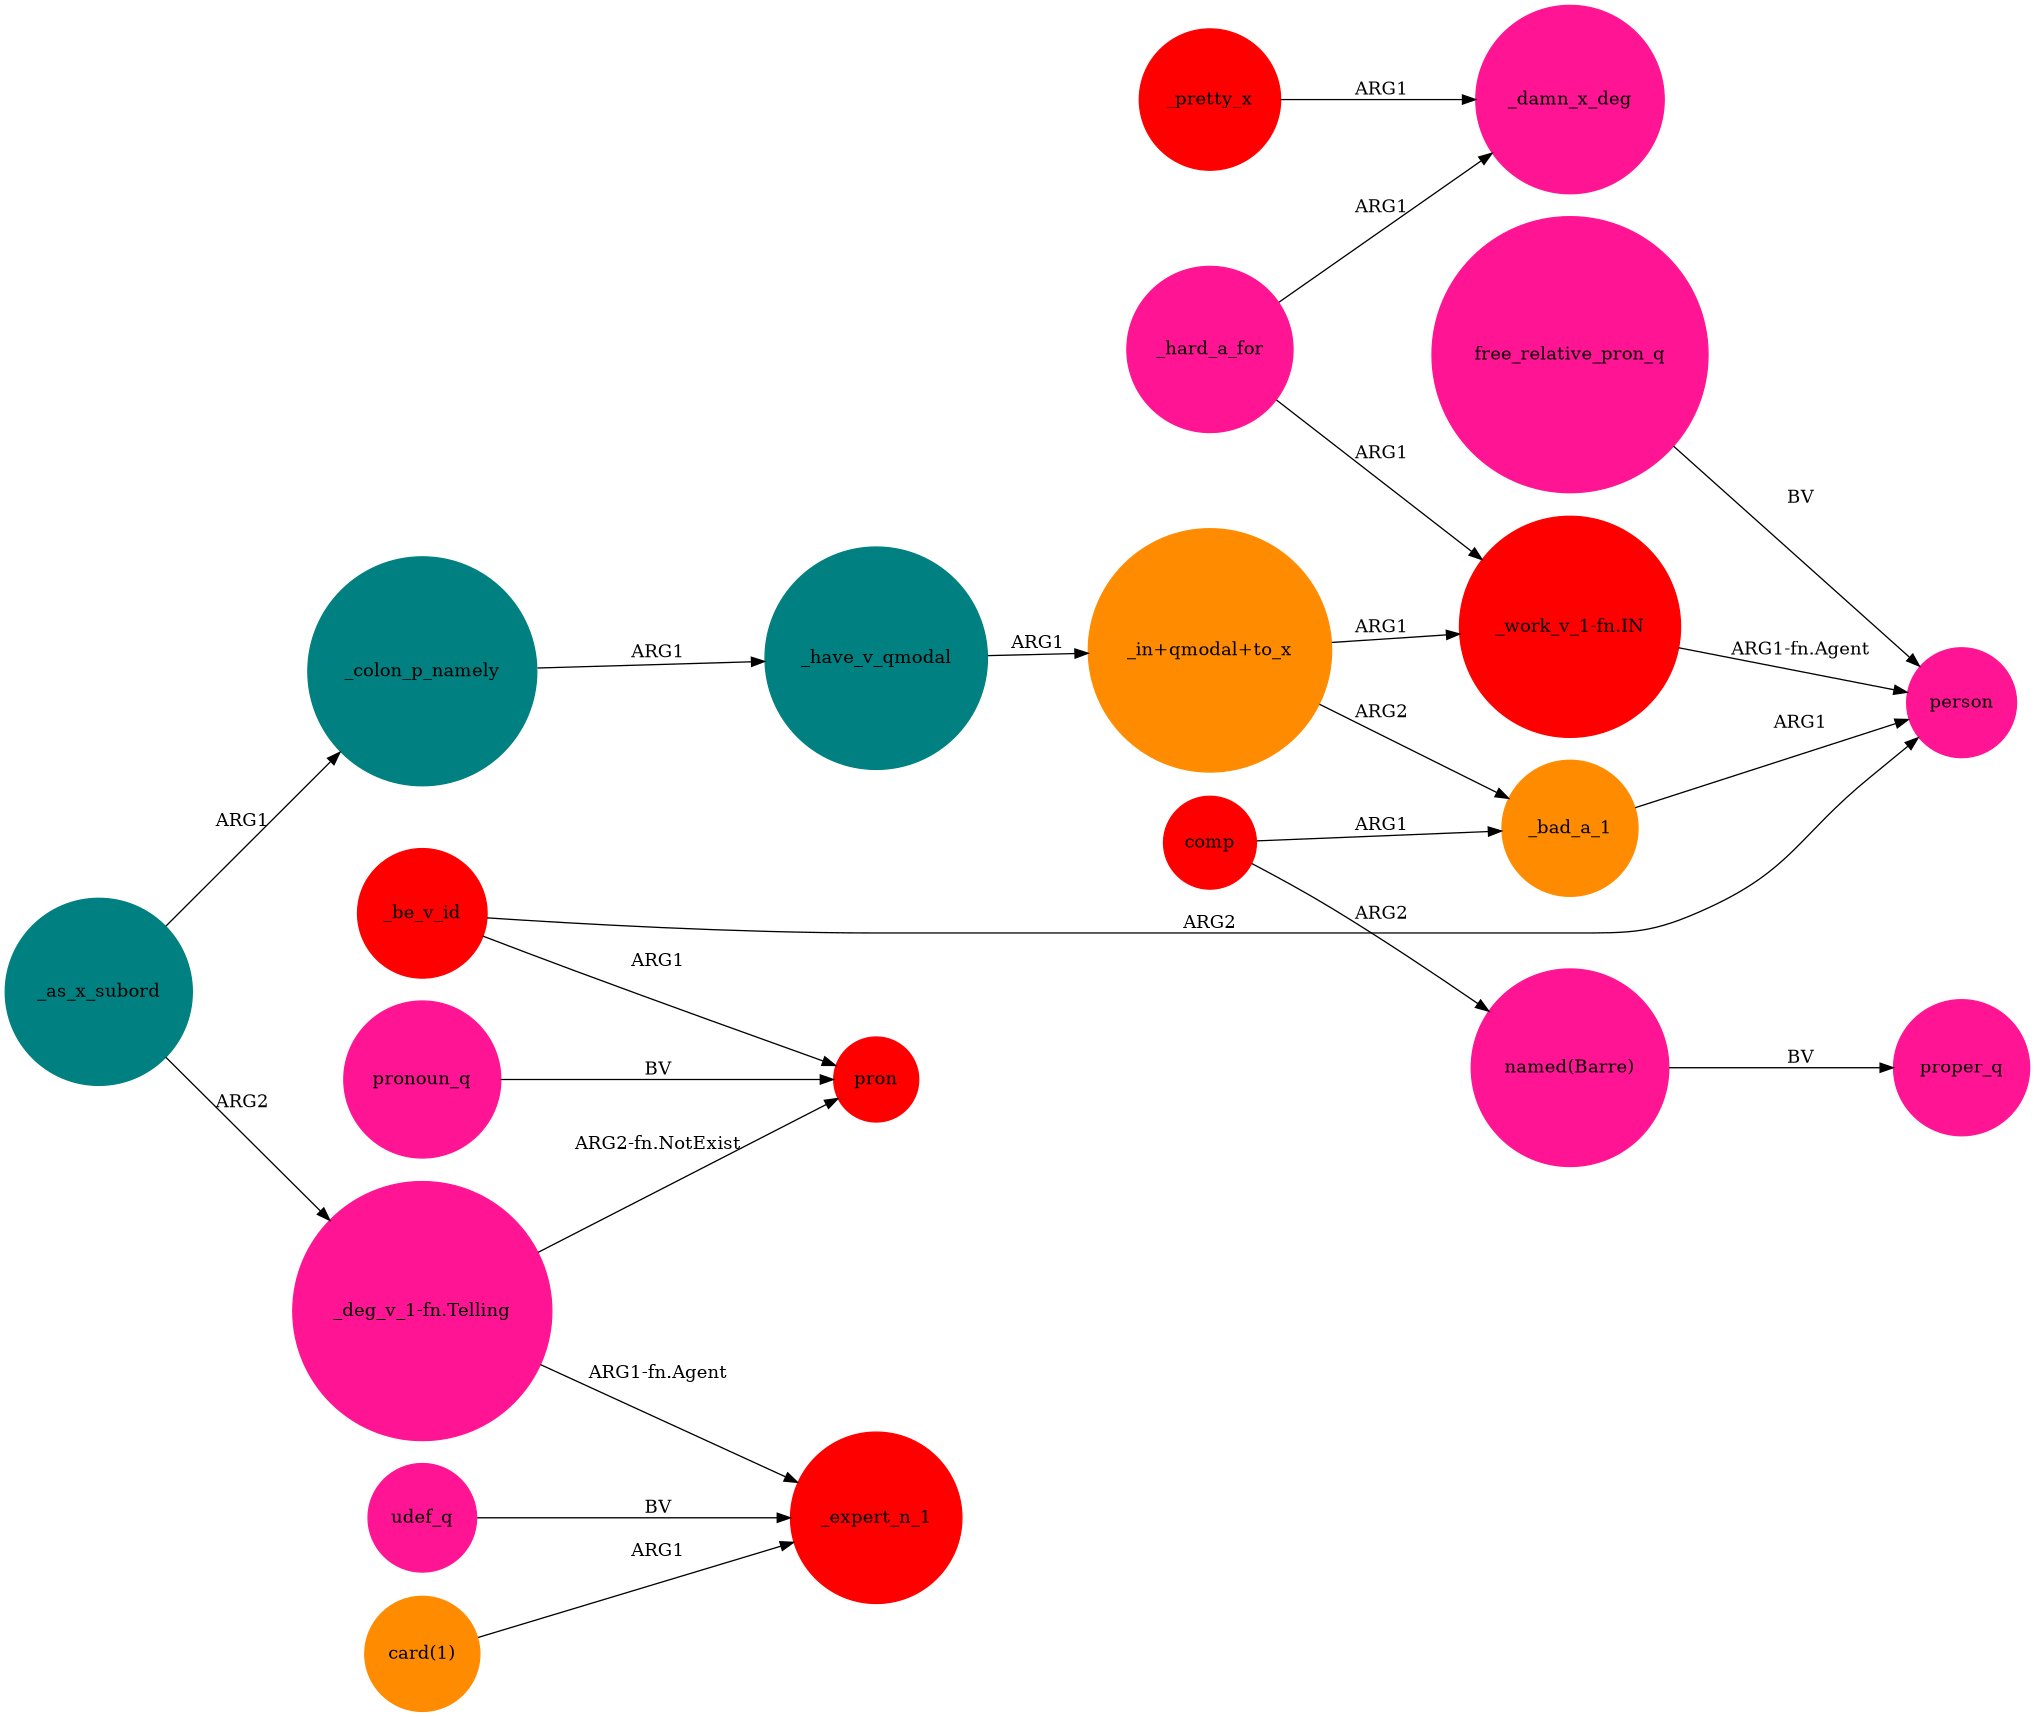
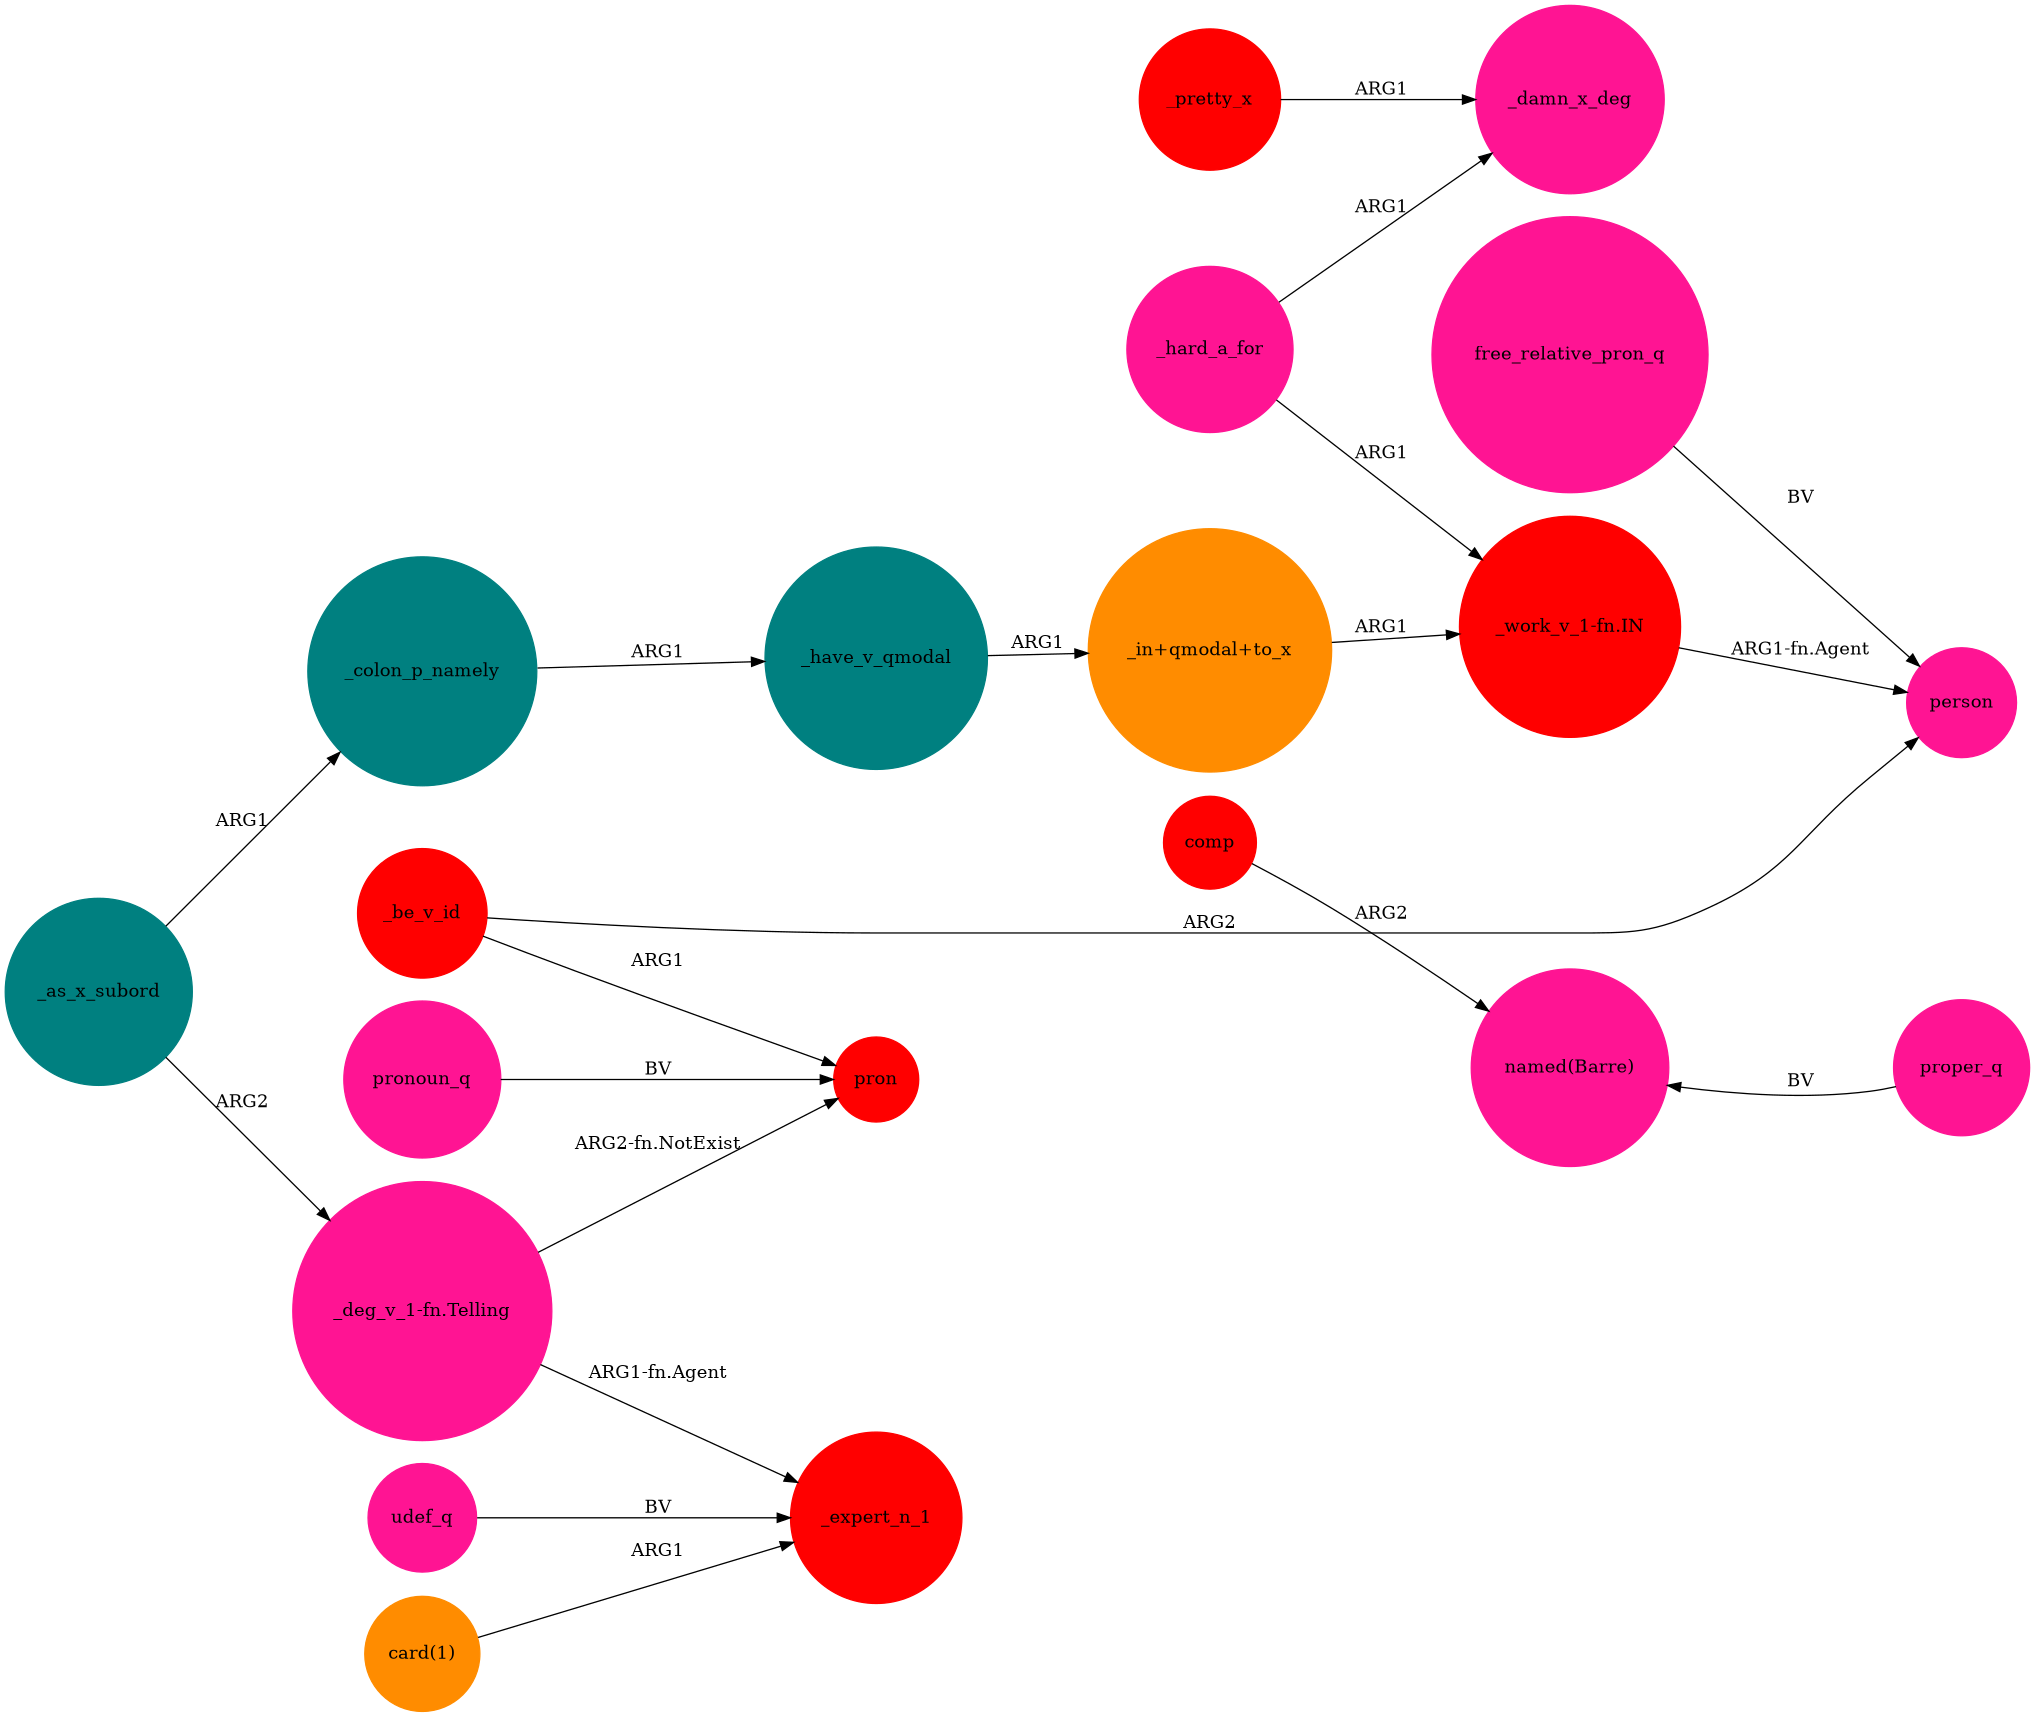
node "_bad_a_1": removed
edge "named(Barre)" -> "proper_q": reversed
